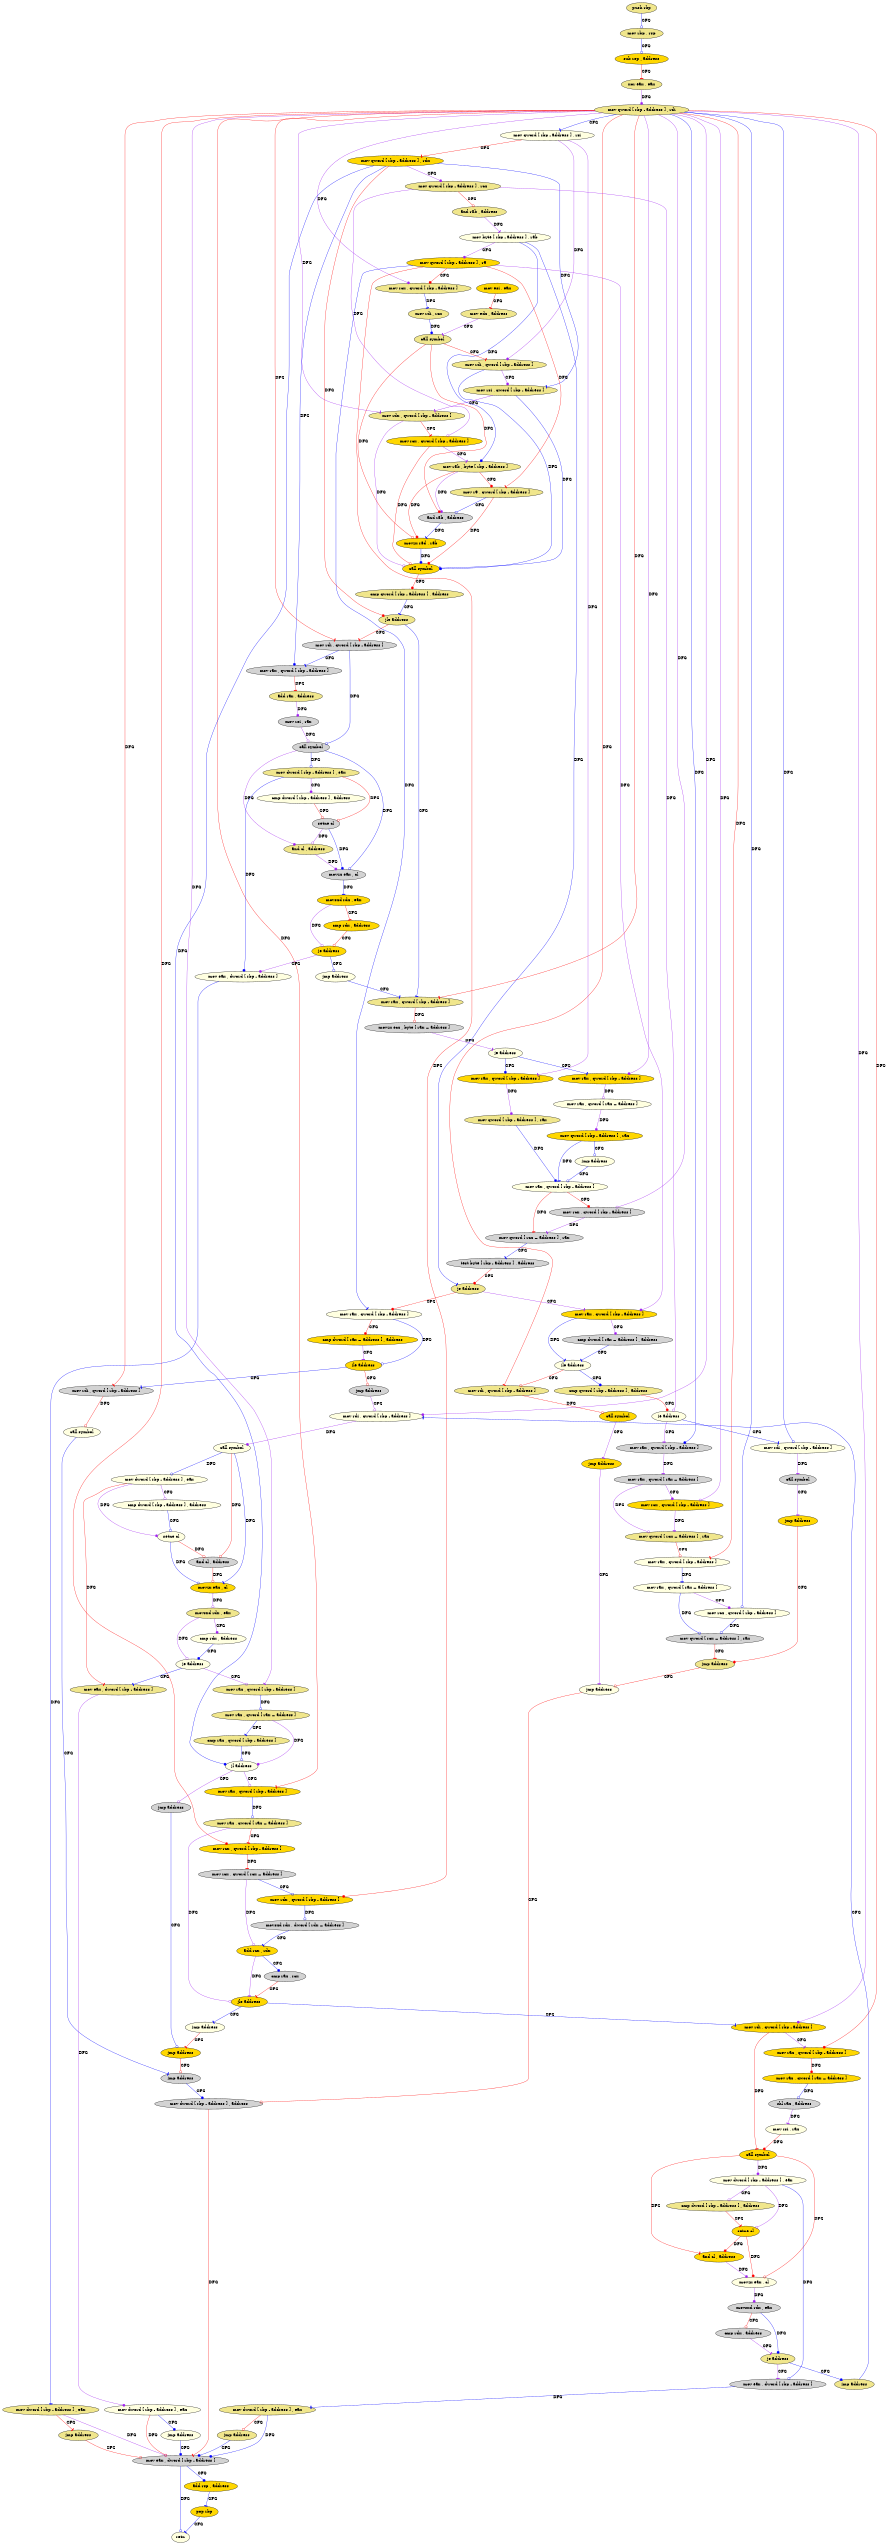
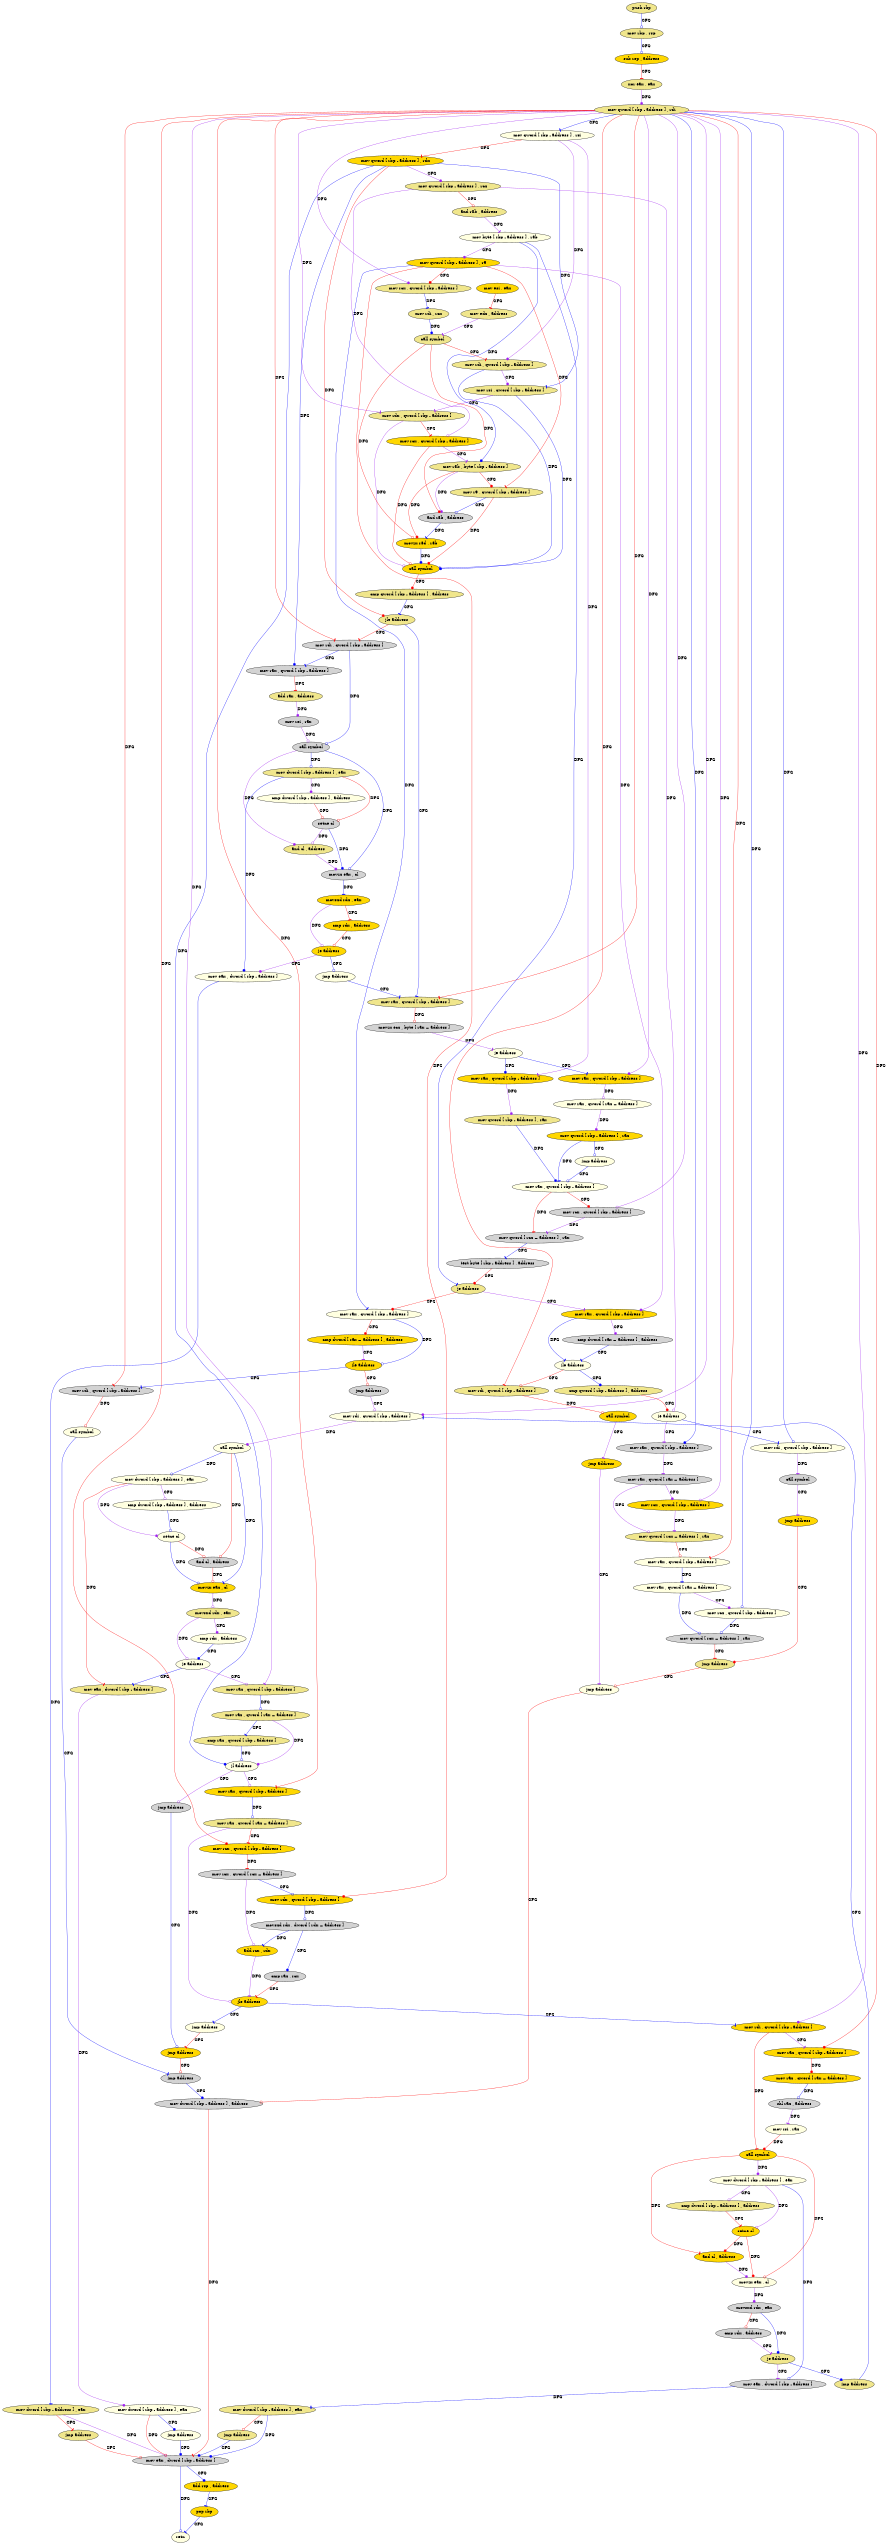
edge "movsxd rdx , dword [ rdx + address ]" -> "add rcx , rdx": label "CFG" -> "DFG"
edge "add rcx , rdx" -> "cmp rax , rcx": now "movsxd rdx , dword [ rdx + address ]" -> "cmp rax , rcx"
